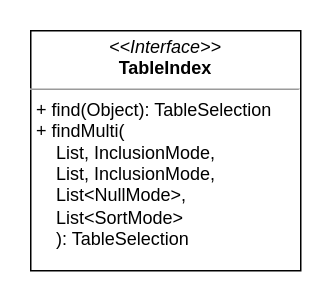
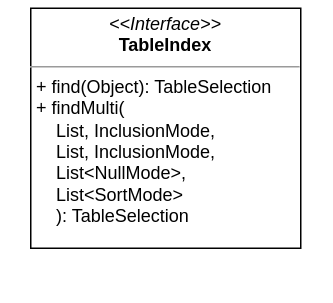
node "<<Interface>> TableIndex + find(Object): TableSelection + findMulti( List, InclusionMode, List, InclusionMode, List<NullMode>, List<SortMode> ): TableSelection": moved (166, 151) -> (166, 128)
